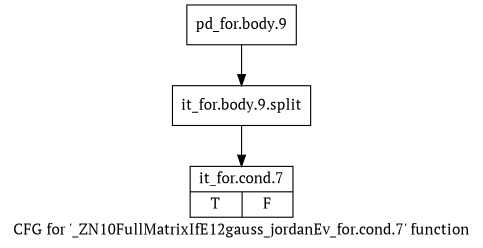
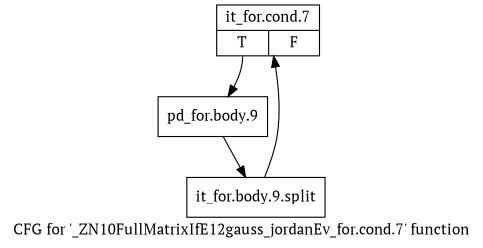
edge "it_for.cond.7" -> "pd_for.body.9": added
